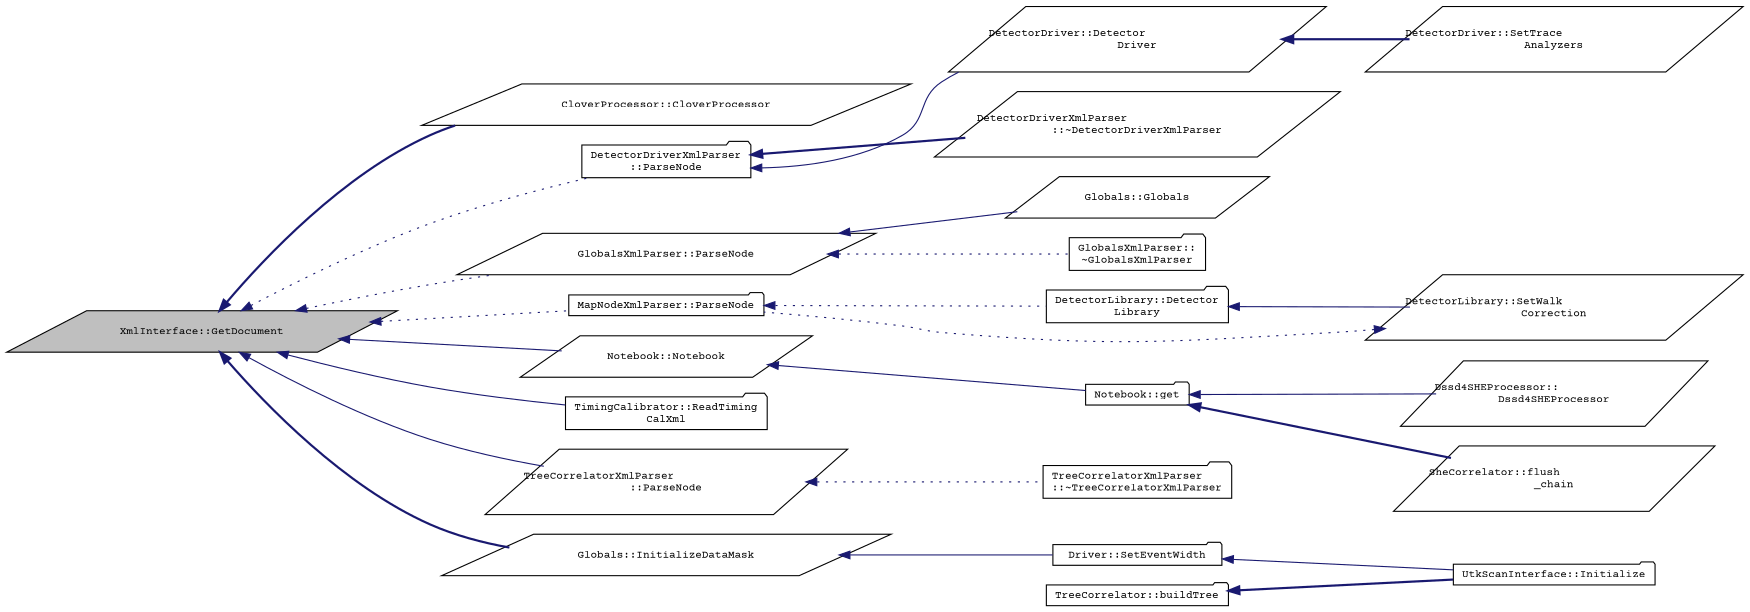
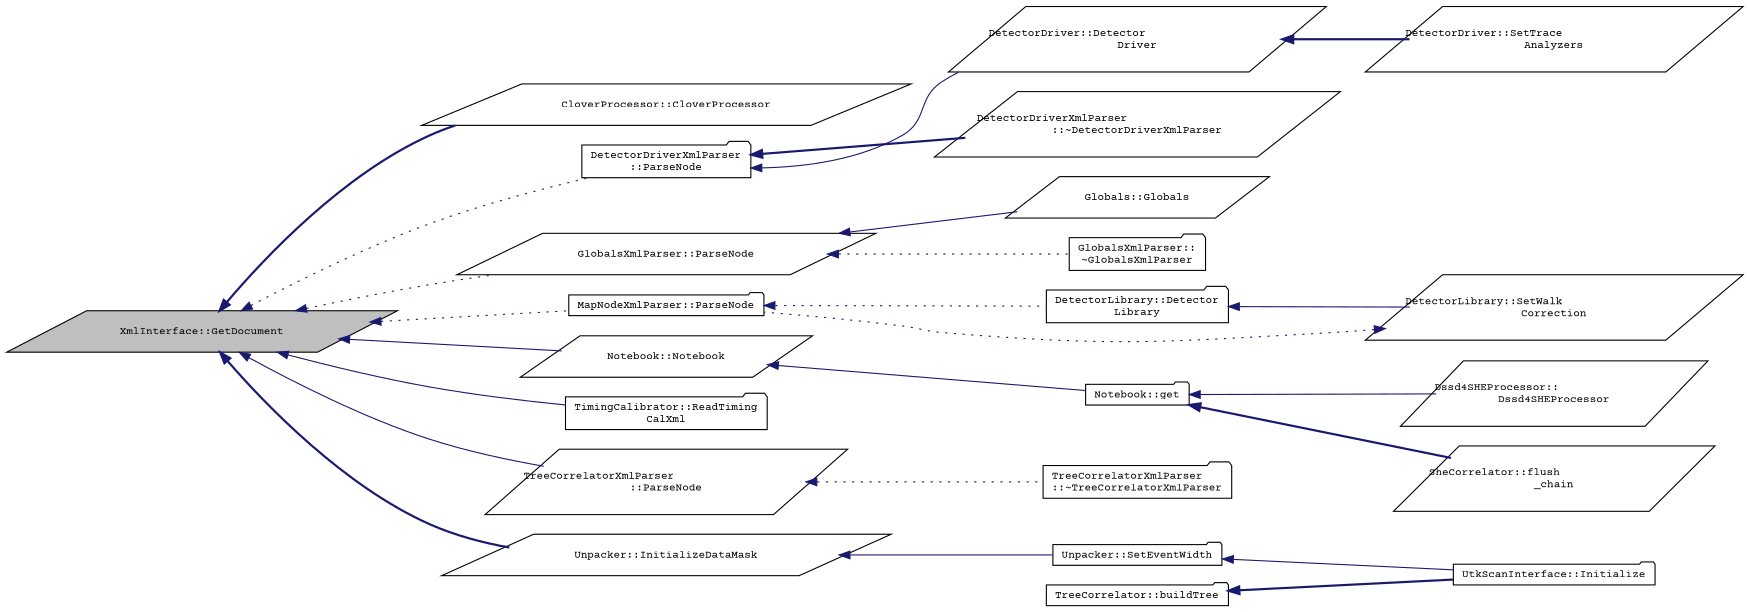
node "Globals::InitializeDataMask": label "Globals::InitializeDataMask" -> "Unpacker::InitializeDataMask"
node "Driver::SetEventWidth": label "Driver::SetEventWidth" -> "Unpacker::SetEventWidth"
